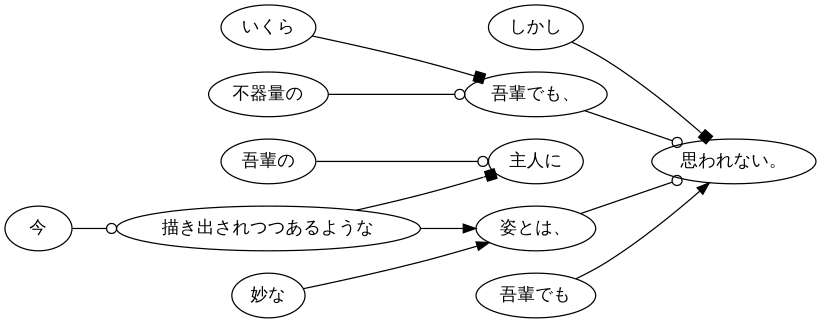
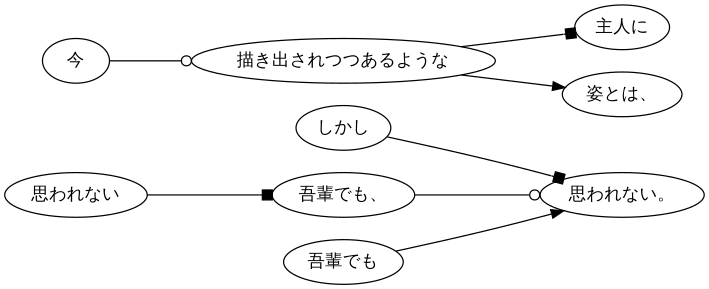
node "いくら": label "いくら" -> "思われない"
node "不器量の": removed
node "吾輩の": removed
edge "姿とは、" -> "思われない。": removed
node "妙な": removed
